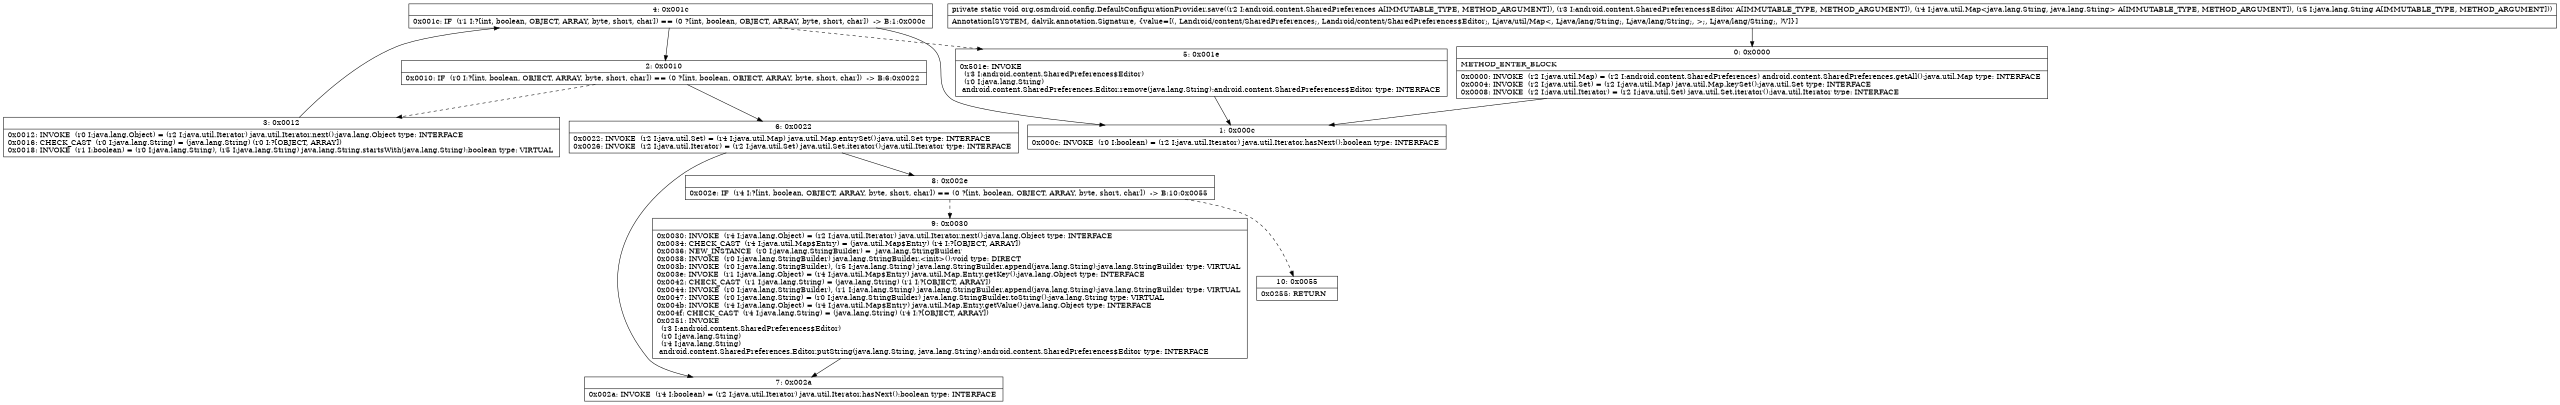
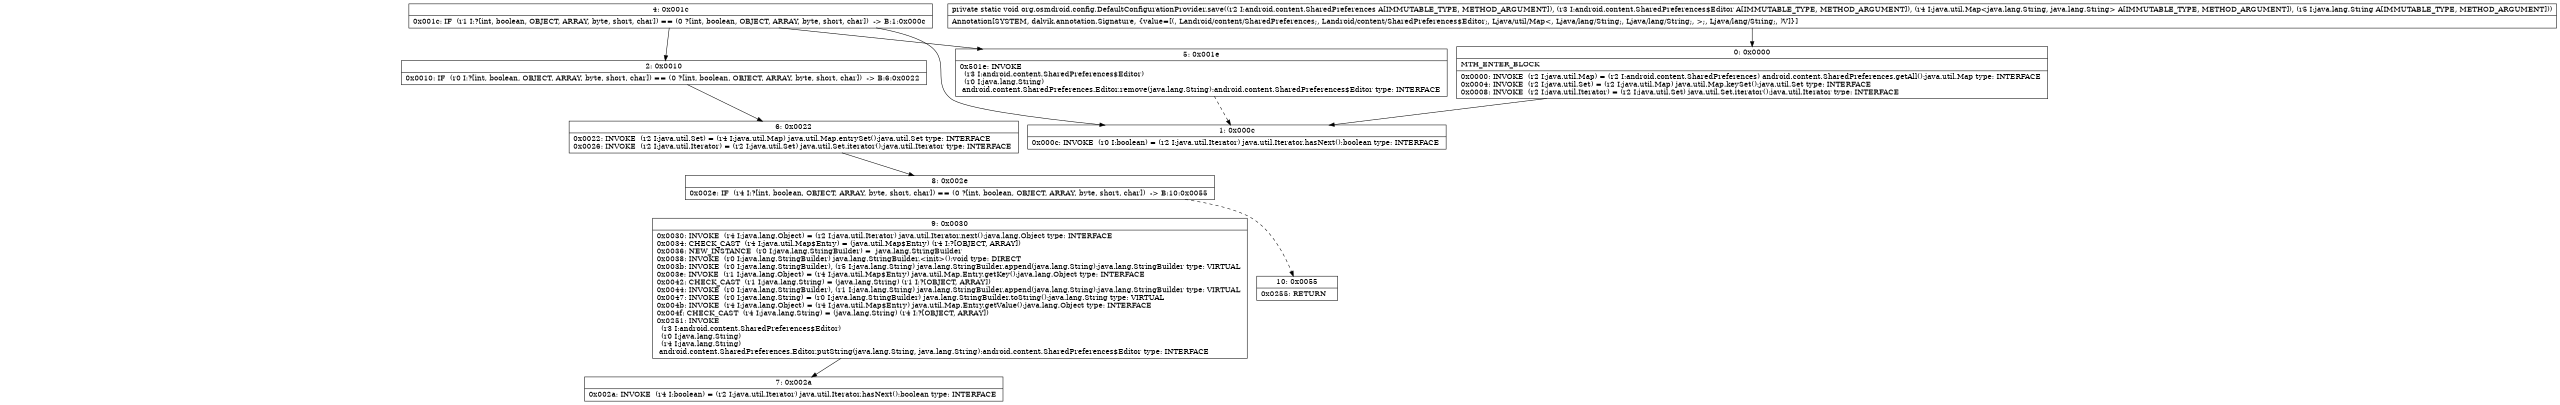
edge "4: 0x001c" -> "5: 0x001e": style dashed -> solid
node "0: 0x0000": text "METHOD_ENTER_BLOCK" -> "MTH_ENTER_BLOCK"
edge "5: 0x001e" -> "1: 0x000c": style solid -> dashed
node "3: 0x0012": removed
edge "8: 0x002e" -> "9: 0x0030": removed
edge "6: 0x0022" -> "7: 0x002a": removed
